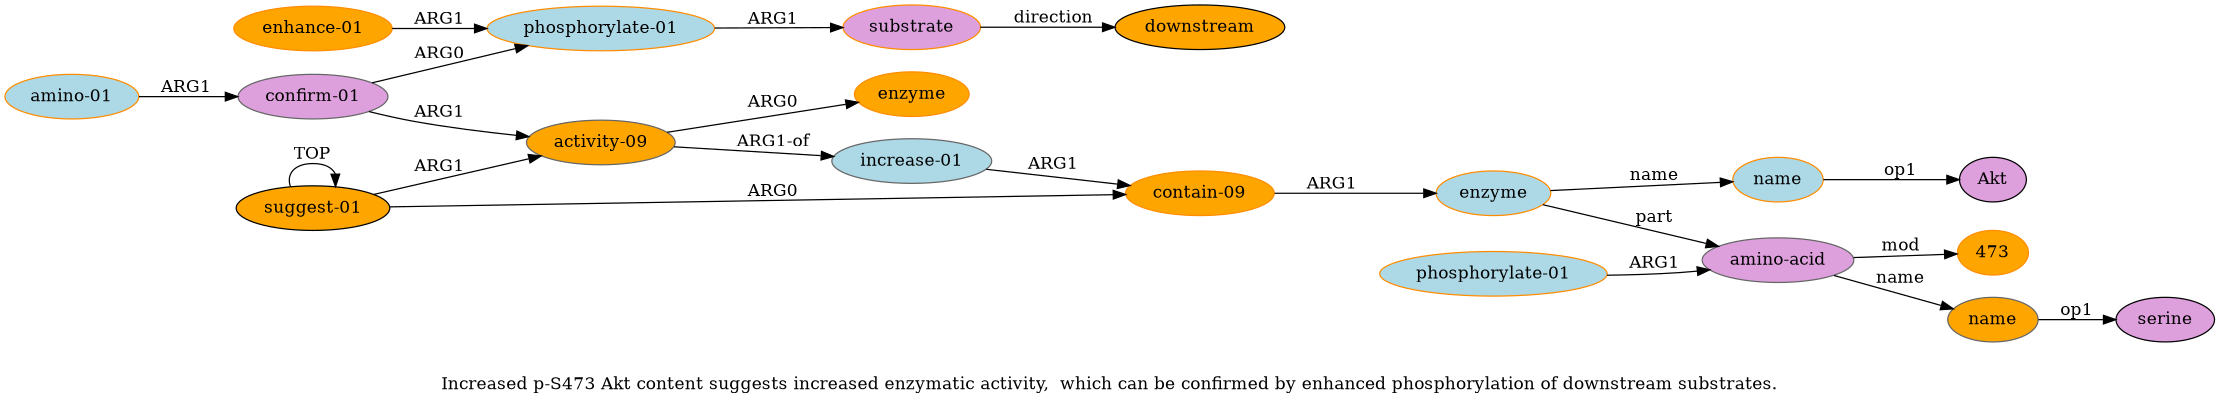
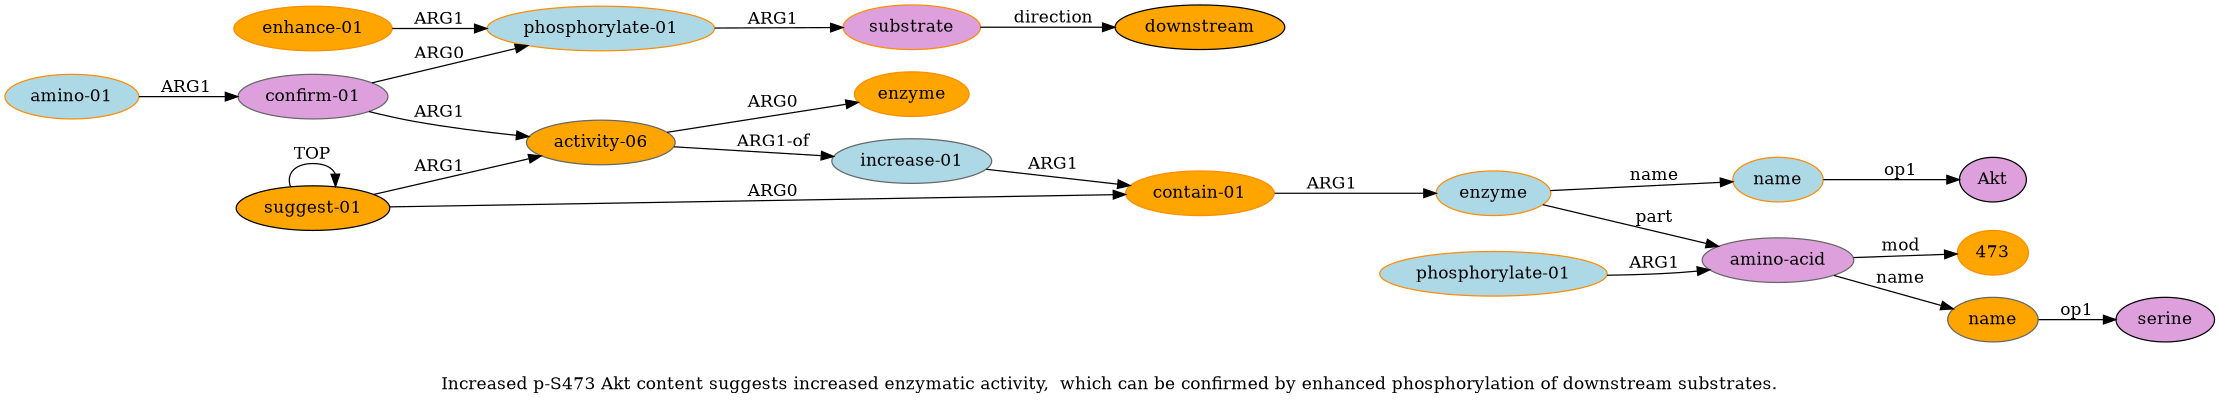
node "activity-09": label "activity-09" -> "activity-06"
node "contain-09": label "contain-09" -> "contain-01"
